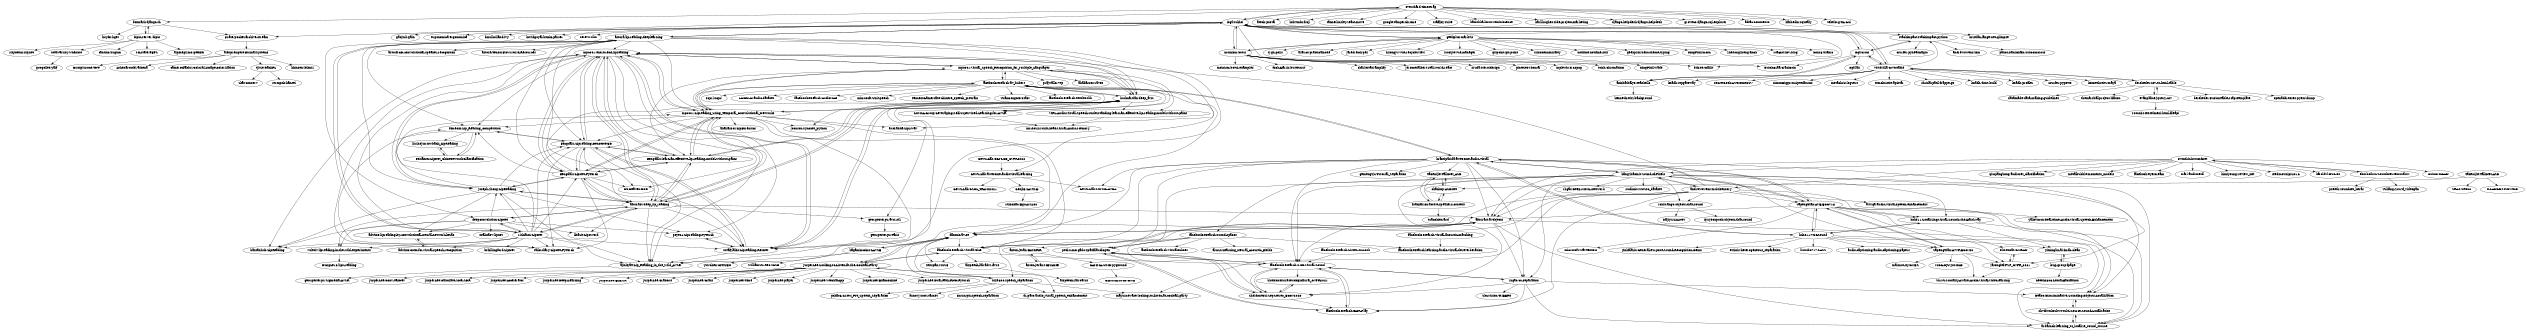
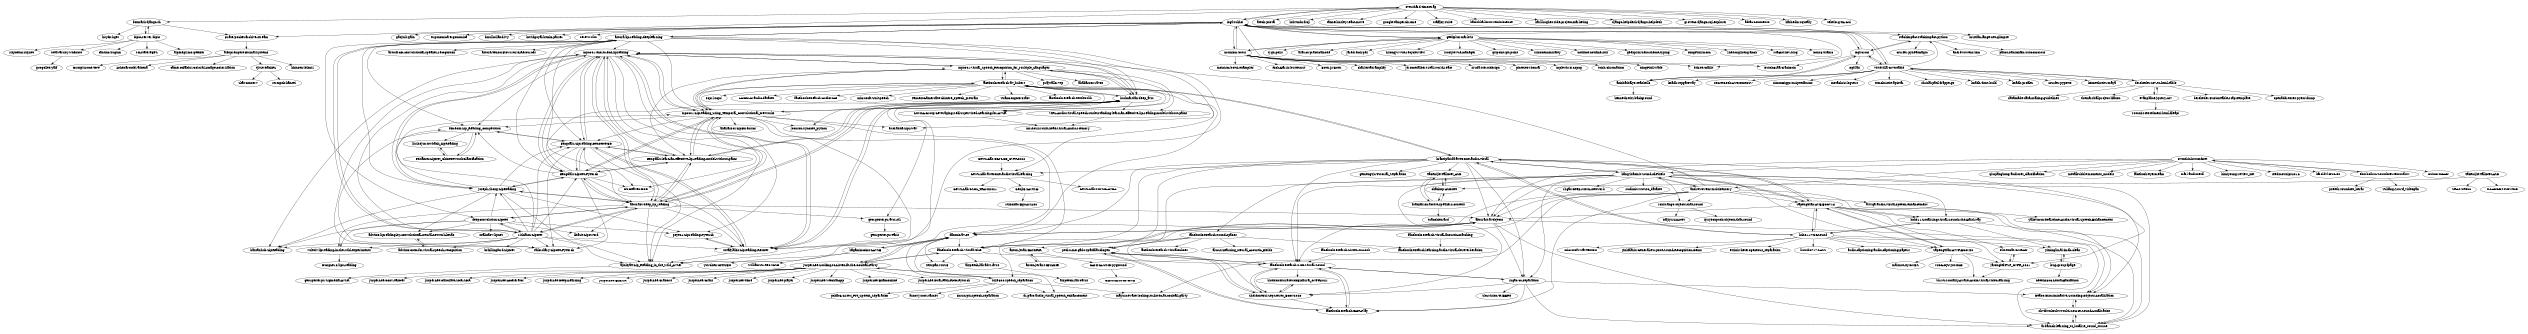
node "Bottr-js/Bottr": added
edge "krantiparida/awesome-audio-visual" -> "GeWu-Lab/MUSIC-AVQA": now "krantiparida/awesome-audio-visual" -> "GeWu-Lab/awesome-audiovisual-learning"
edge "YapengTian/AVE-ECCV18" -> "microsoft/WavText5K": now "hche11/VGGSound" -> "microsoft/WavText5K"
